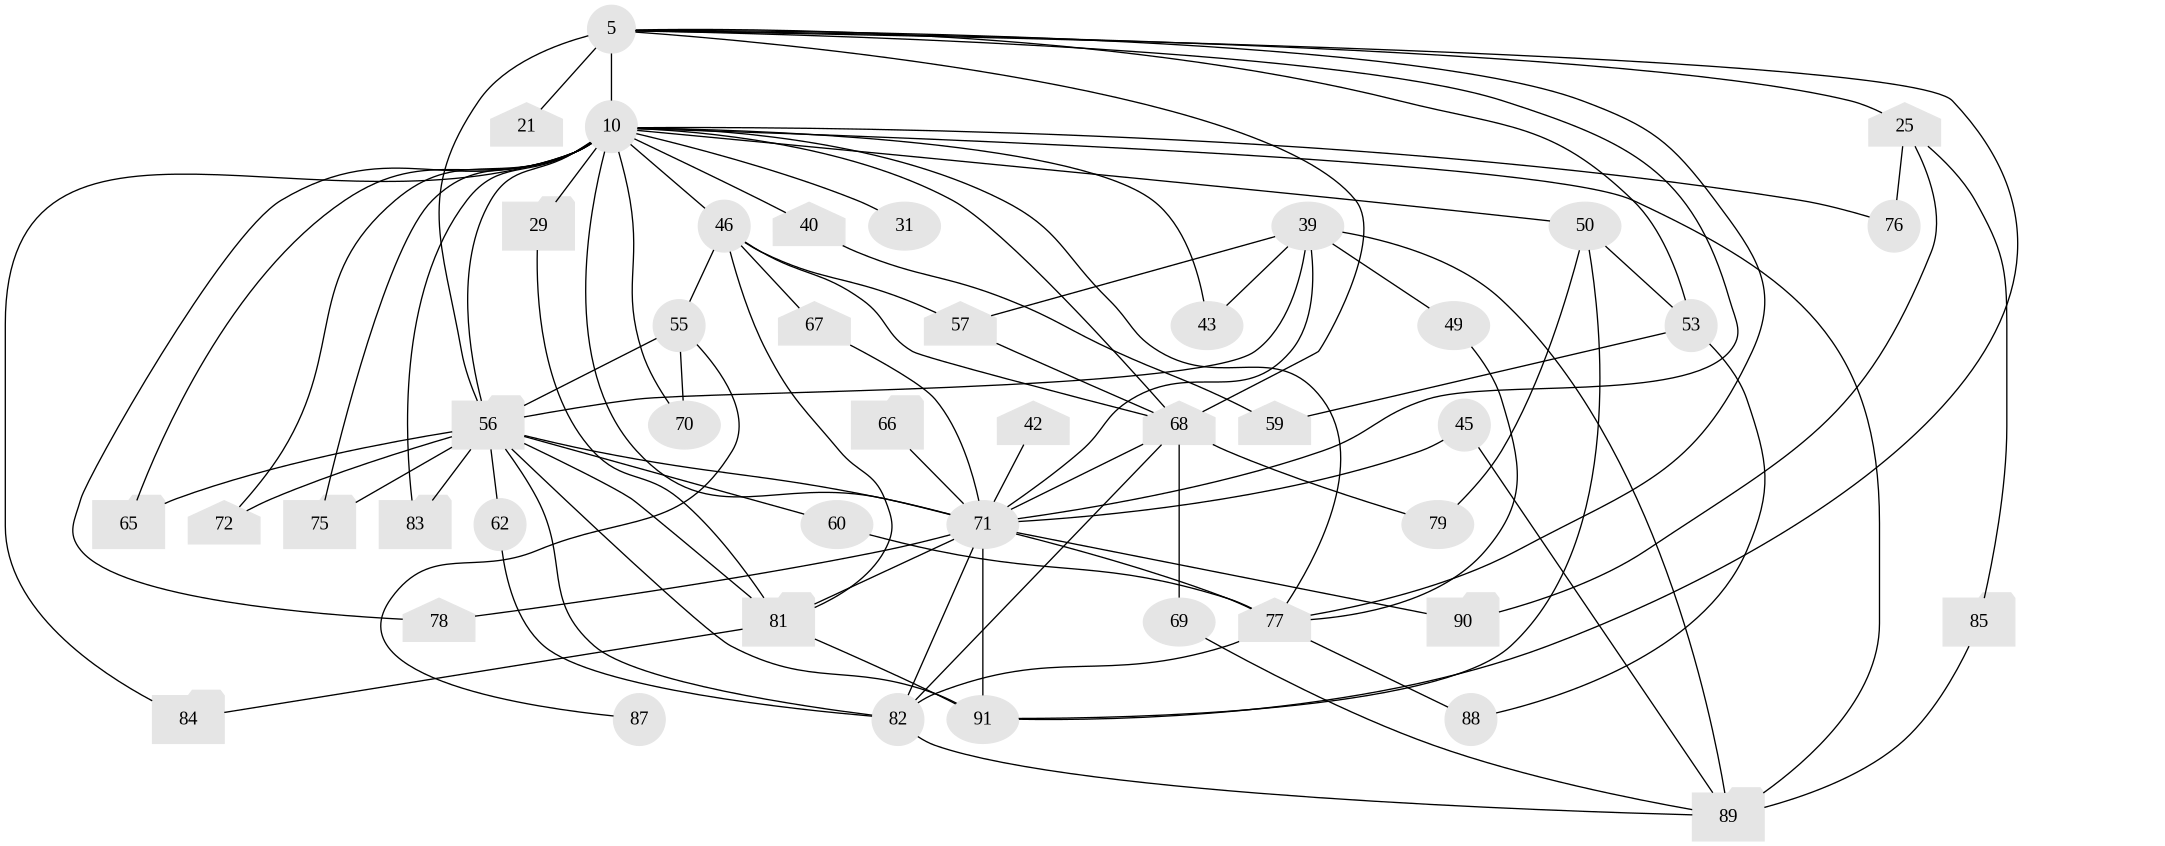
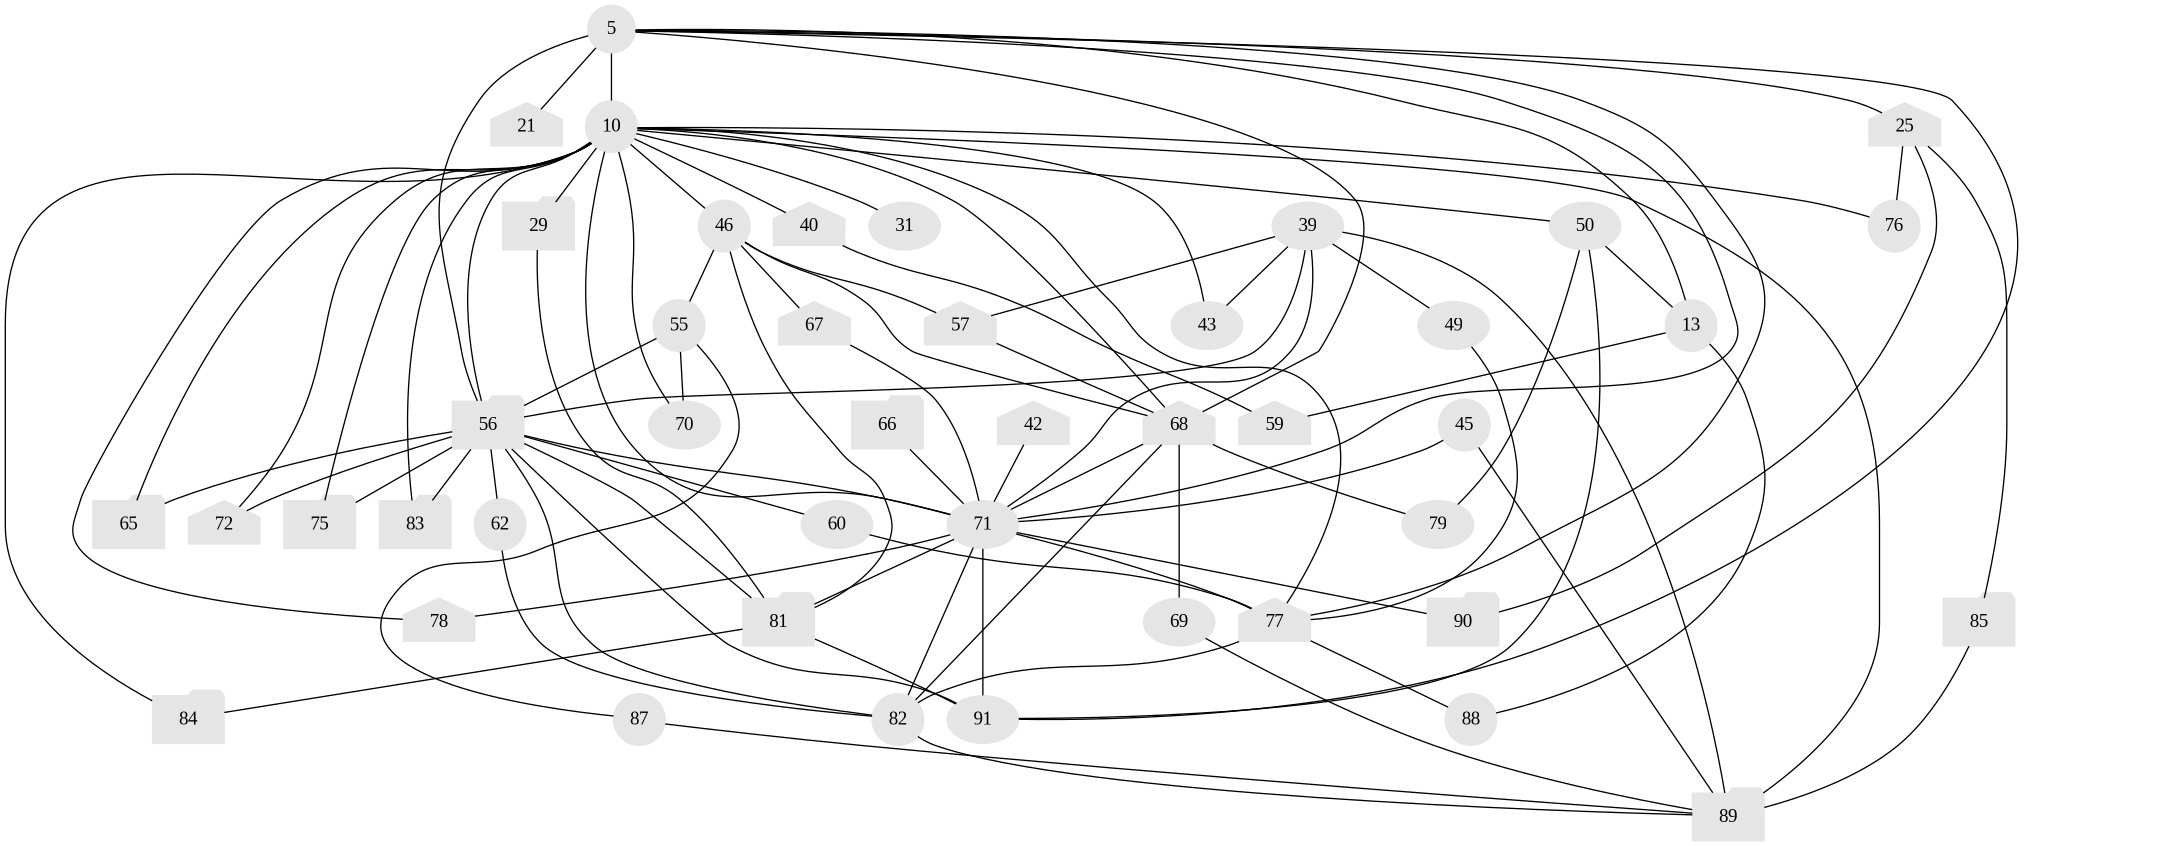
node "53": label "53" -> "13"
edge "87" -- "89": added
